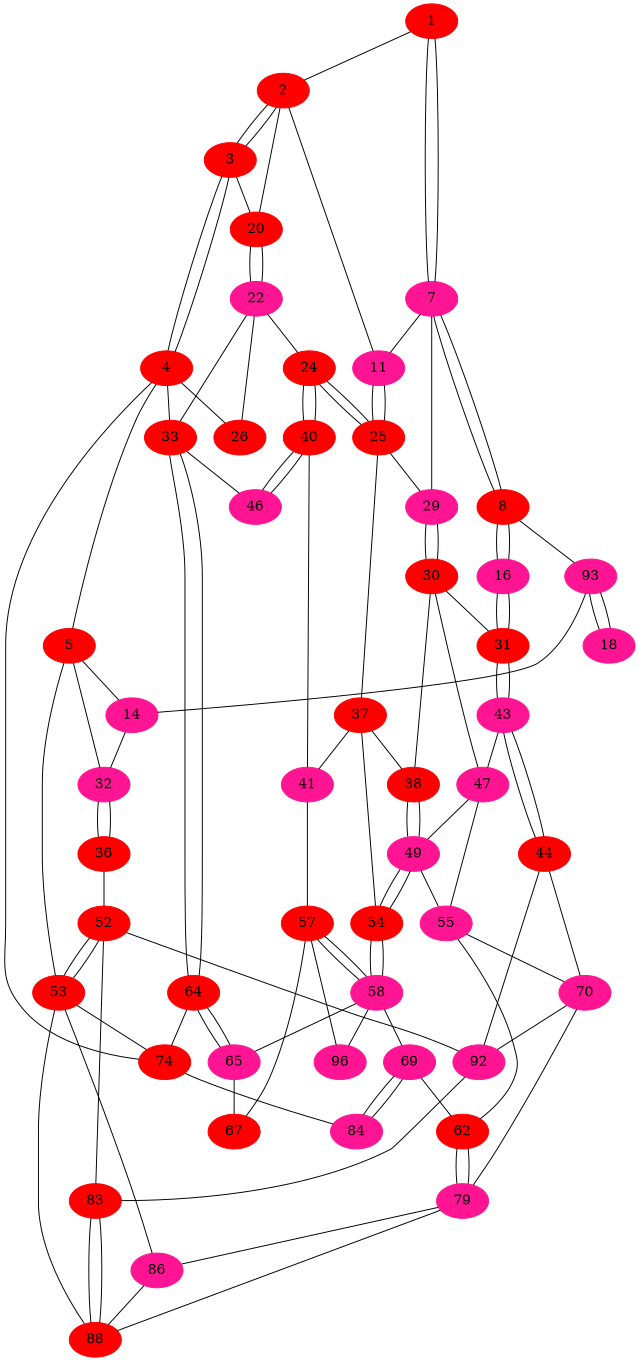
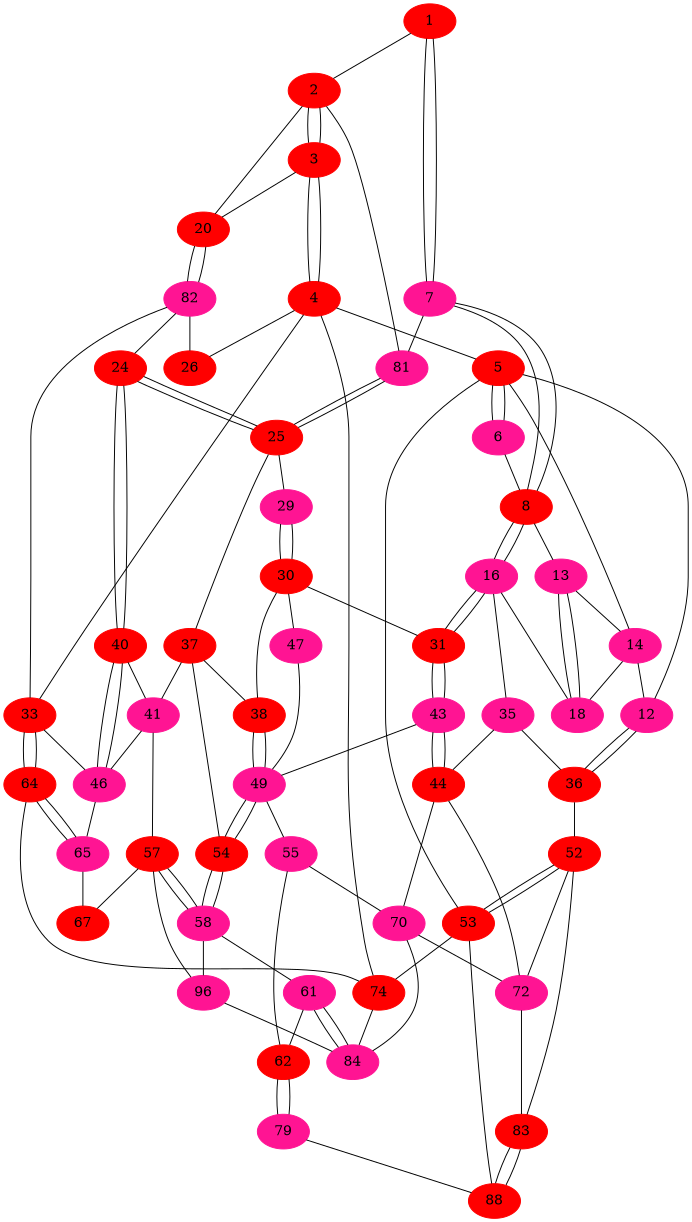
node "22": label "22" -> "82"
node "11": label "11" -> "81"
edge "7" -- "29": removed
node "6": added
node "93": label "93" -> "13"
edge "16" -- "18": added
edge "14" -- "18": added
node "35": added
edge "41" -- "46": added
edge "43" -- "47": now "43" -- "49"
node "32": label "32" -> "12"
edge "47" -- "55": removed
edge "58" -- "65": now "46" -- "65"
edge "96" -- "84": added
node "69": label "69" -> "61"
node "92": label "92" -> "72"
edge "70" -- "79": now "70" -- "84"
node "86": removed
